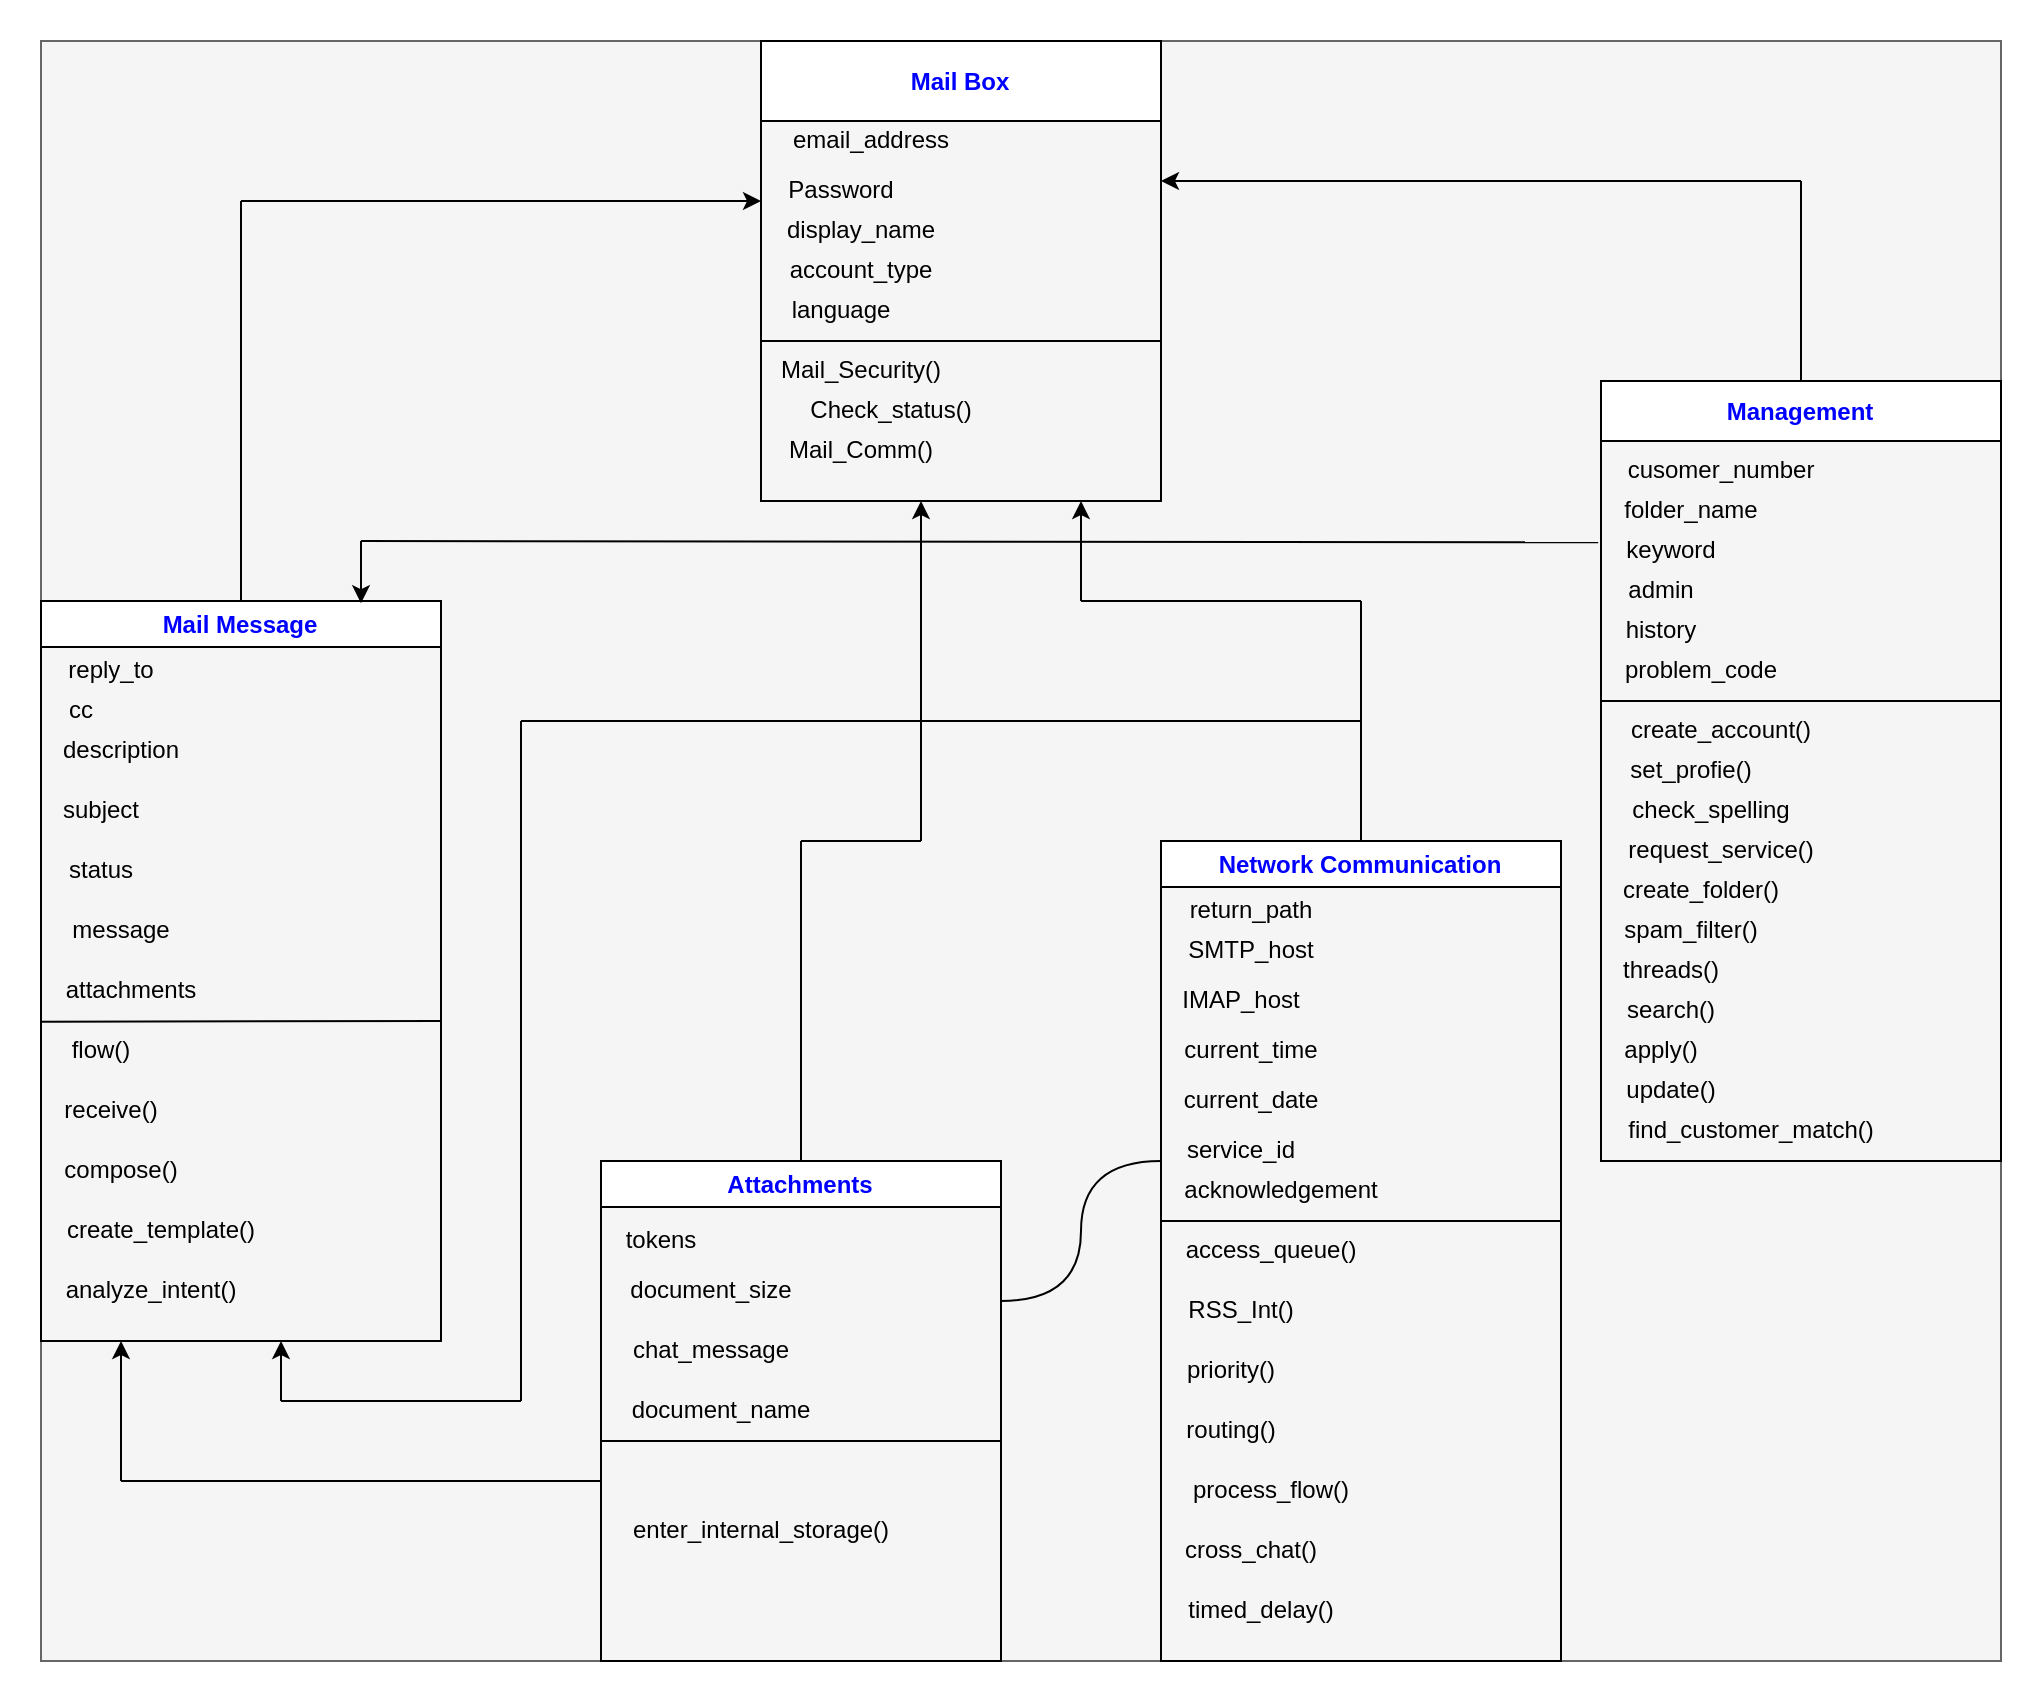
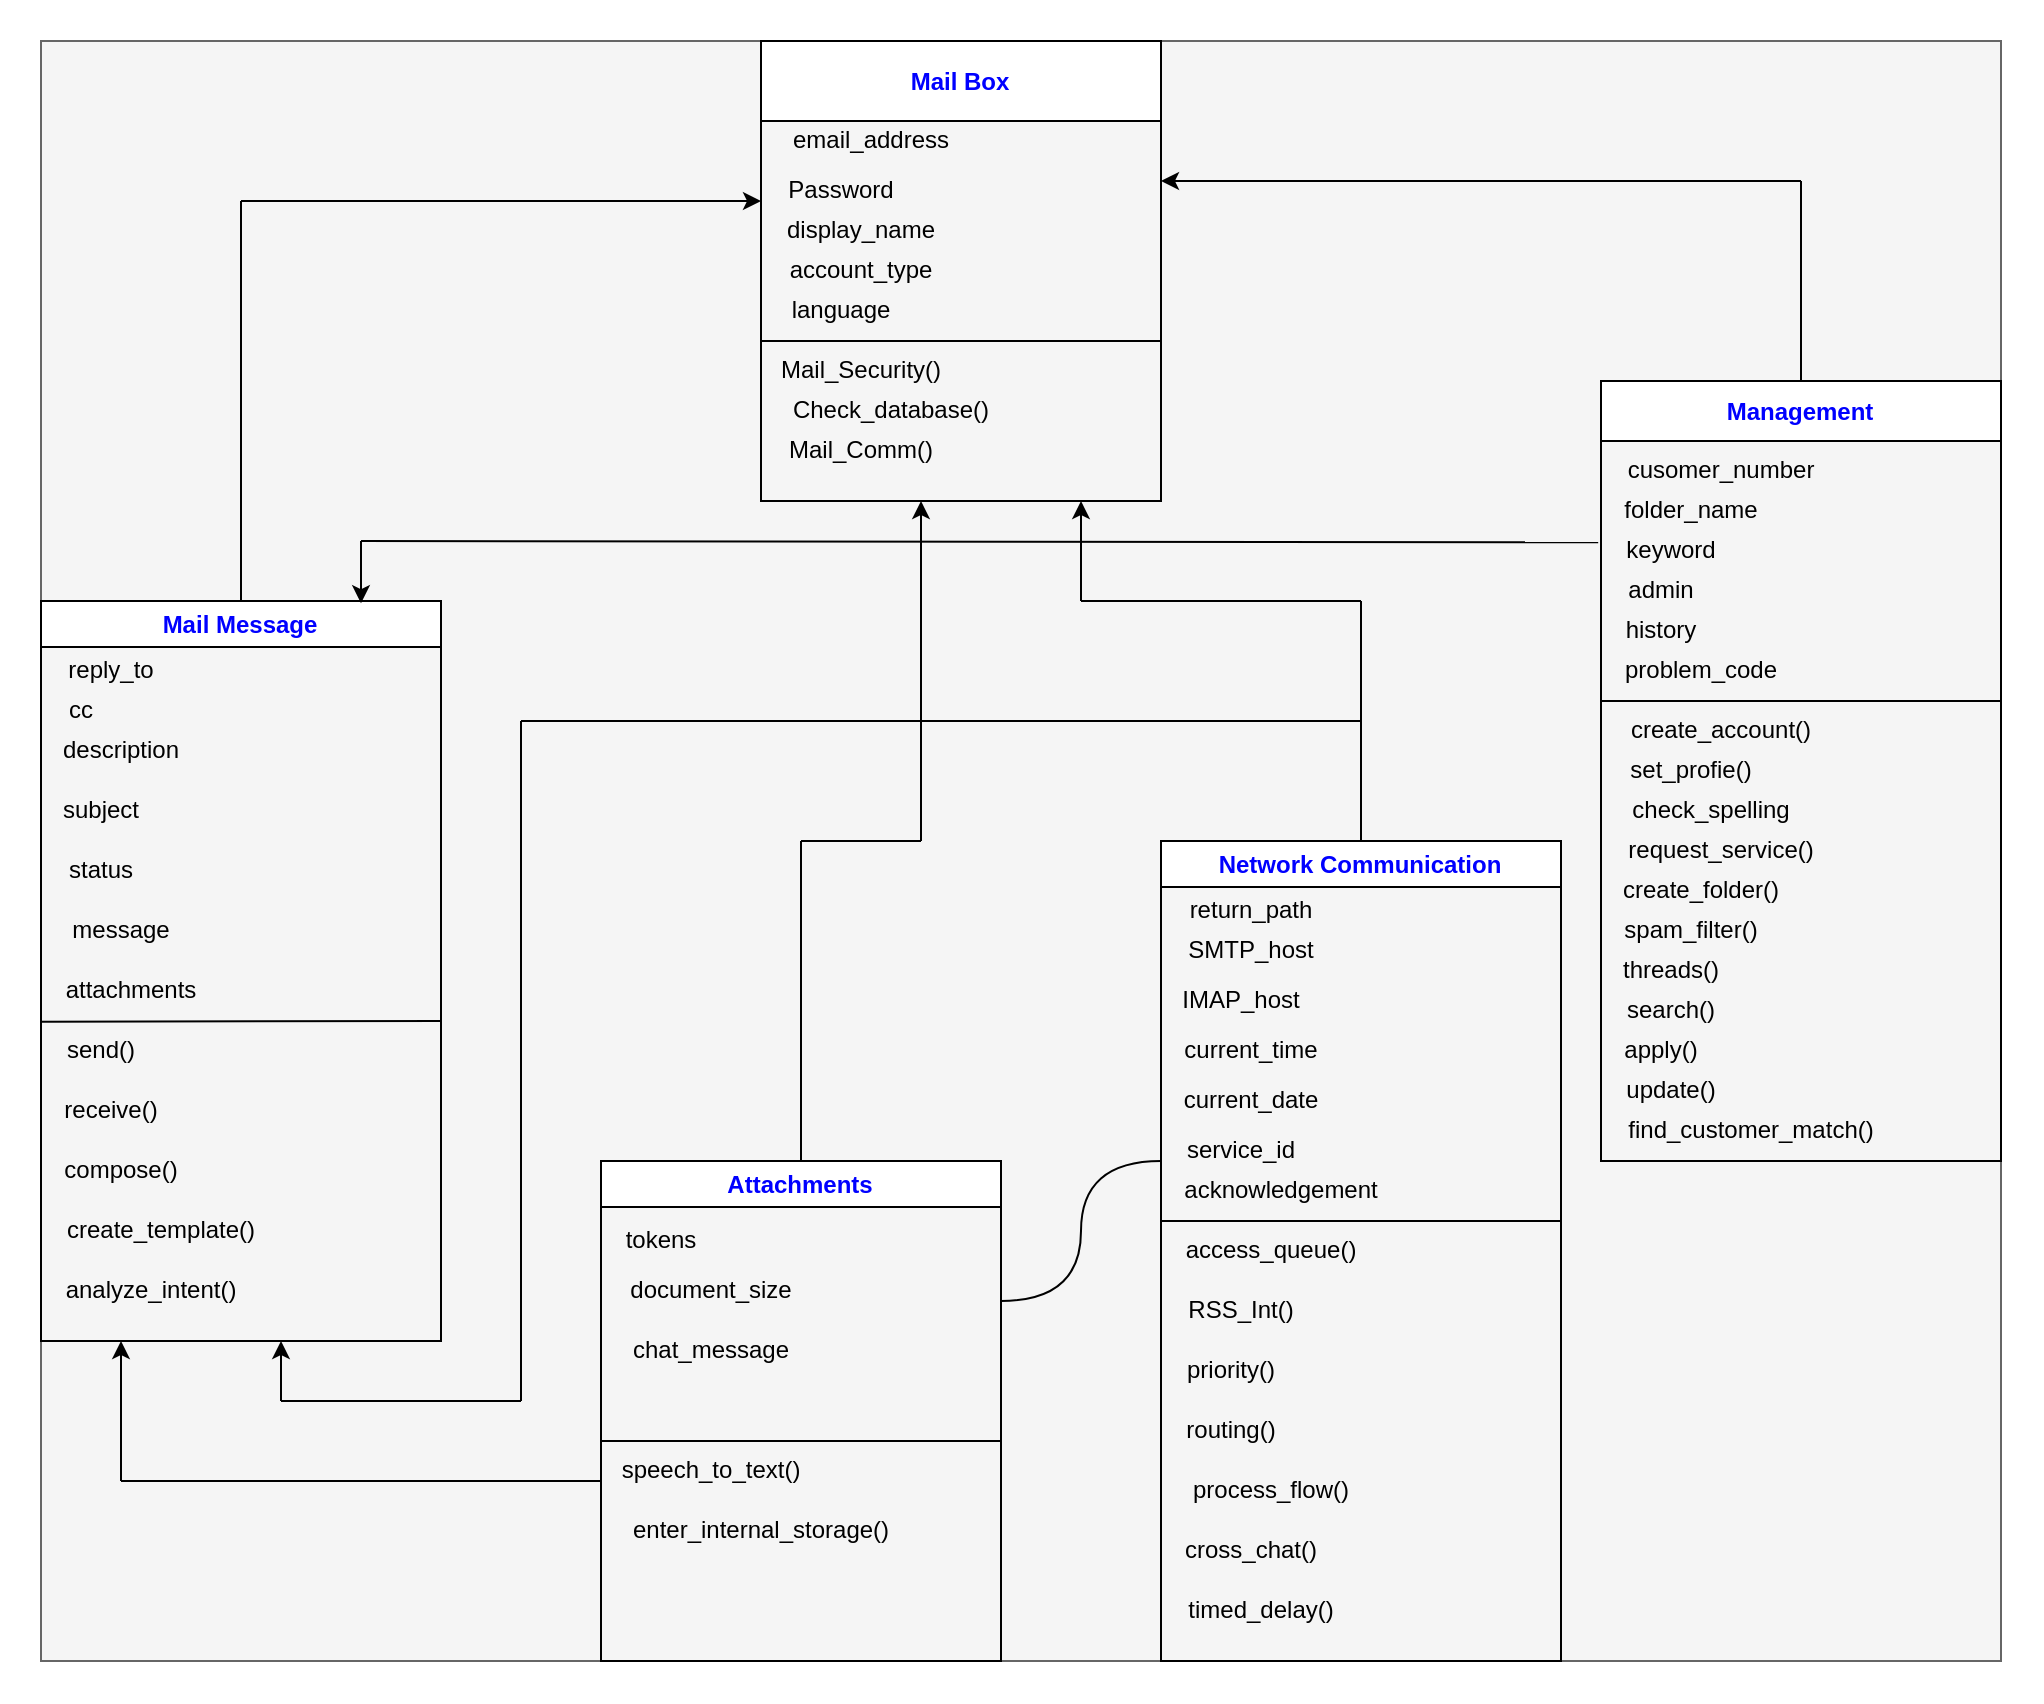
node "Check_status()": label "Check_status()" -> "Check_database()"
node "flow()": label "flow()" -> "send()"
node "document_name": removed
node "speech_to_text()": added
